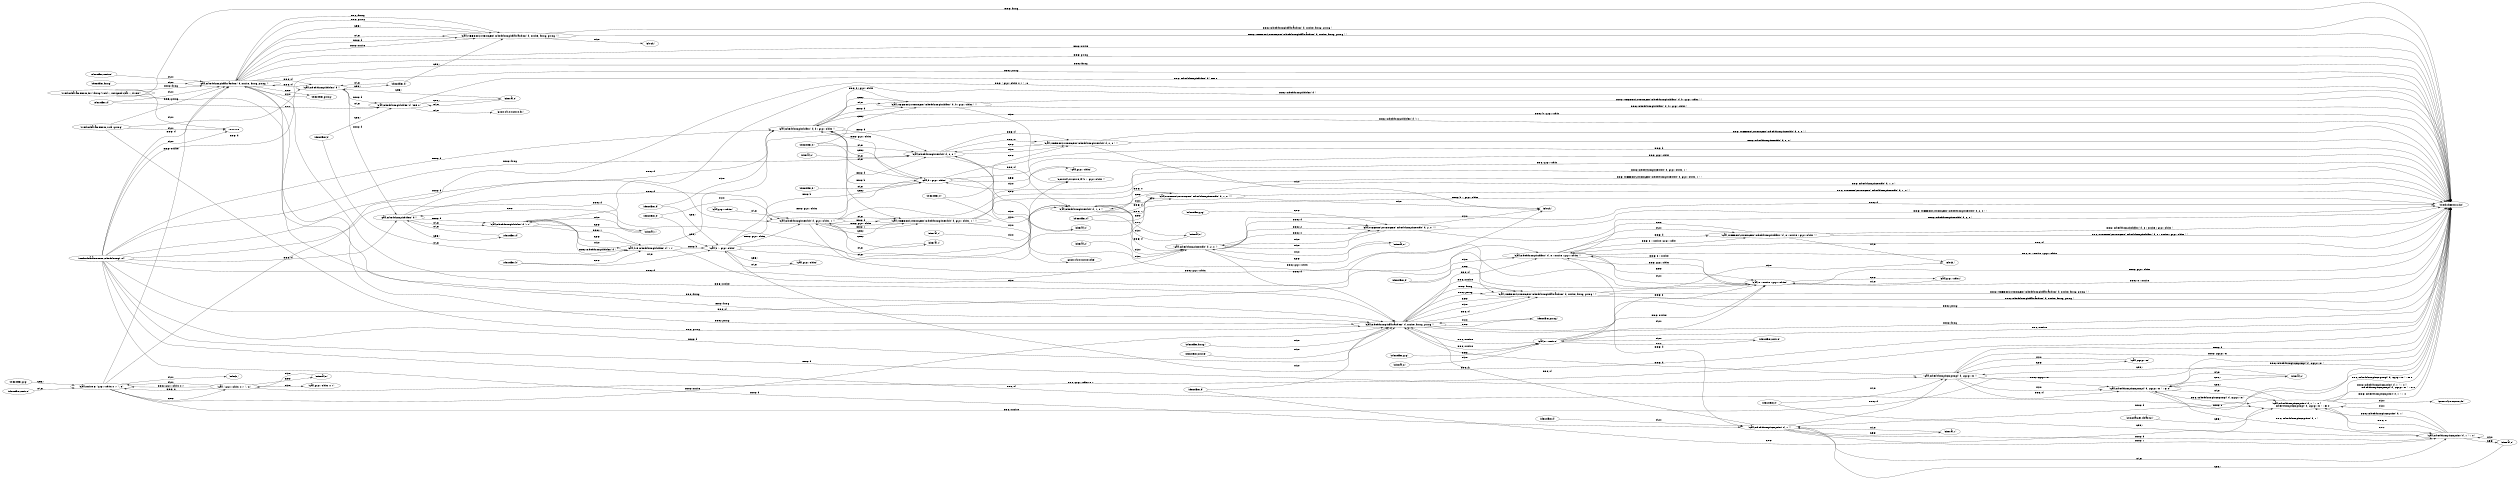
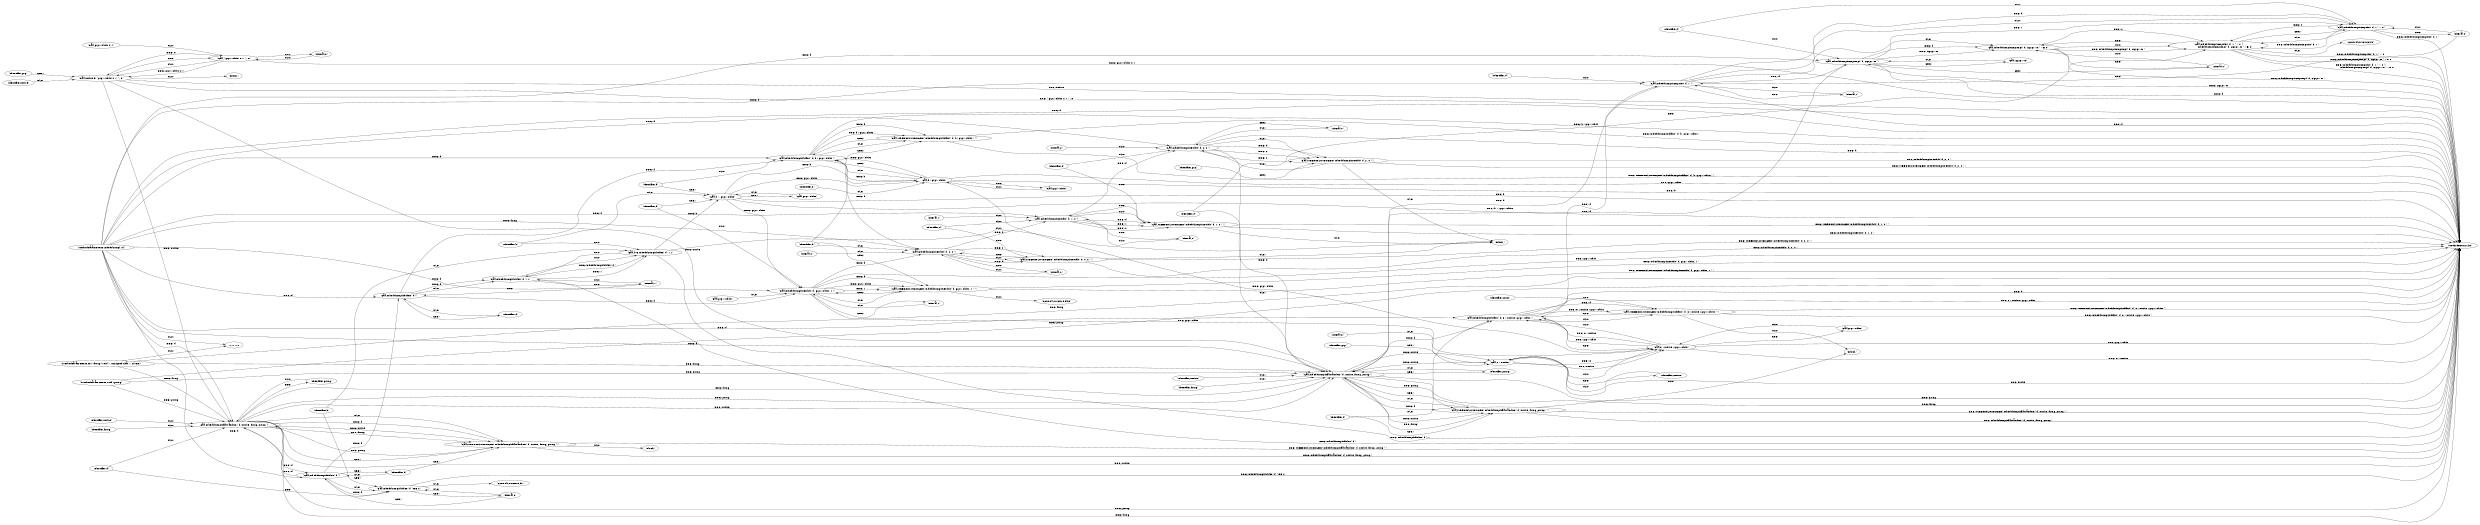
edge "(MethodParameterIn,void *p_rng)" -> "1000108": removed, label "AST:"
node "(ControlStructure,if( b > grp->nbits ))": removed
node "(Identifier,count)": added
edge "(Call,( grp->nbits + 7 ) / 8)" -> "(Call,grp->nbits + 7)": reversed
node "(JumpTarget,cleanup:)": removed
edge "(Call,mbedtls_mpi_cmp_int( d, 1 ) < 0)" -> "(Call,mbedtls_mpi_cmp_mpi( d, &grp->N ) >= 0)": now "(Call,mbedtls_mpi_cmp_int( d, 1 ) < 0)" -> "(MethodReturn,int)"
